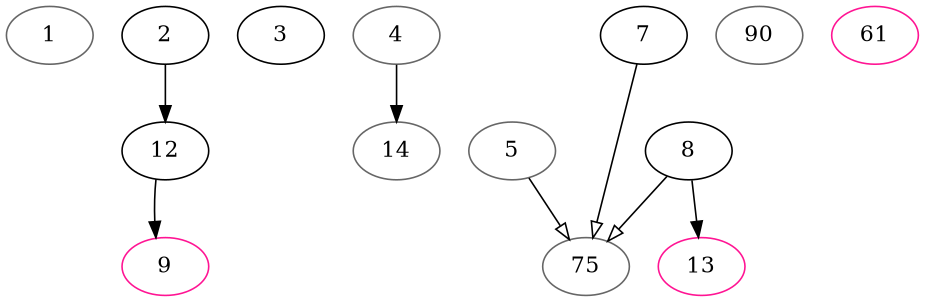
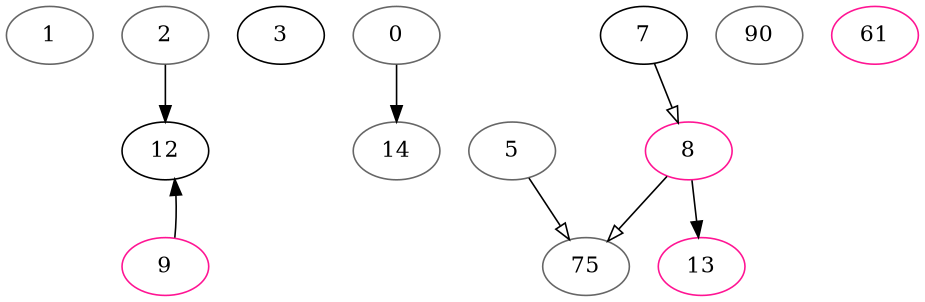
node "2": color black -> gray40
node "4": label "4" -> "0"
edge "7" -> "75": now "7" -> "8"
node "8": color black -> deeppink
edge "12" -> "9": reversed
